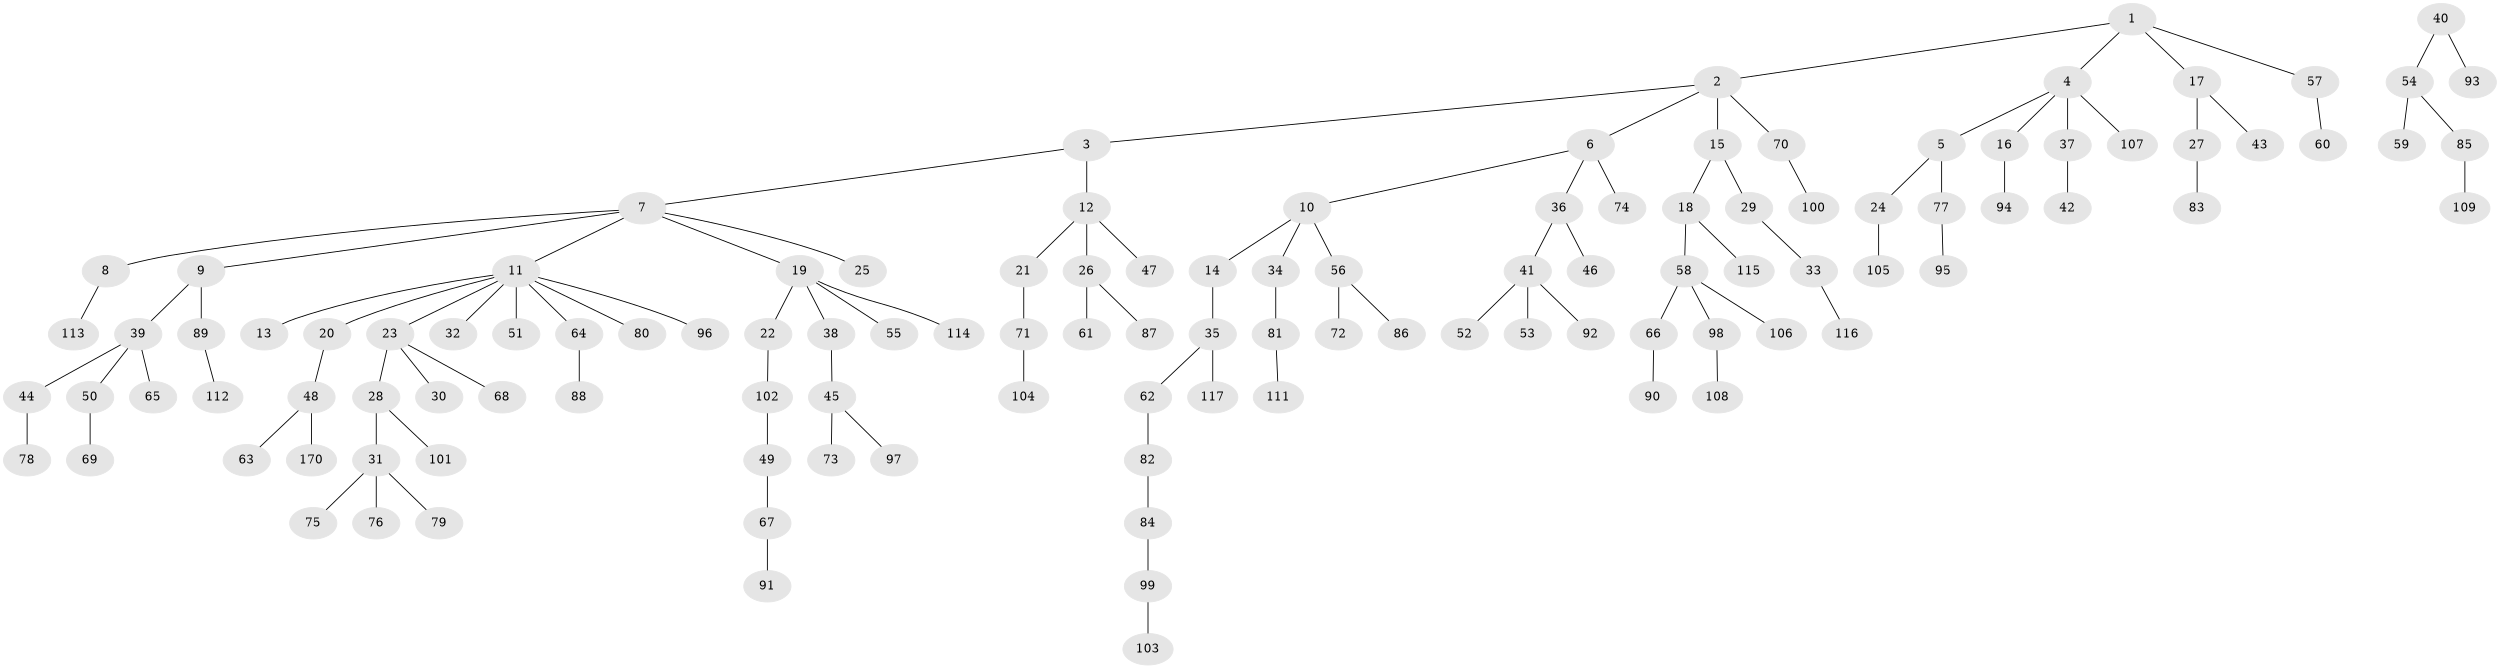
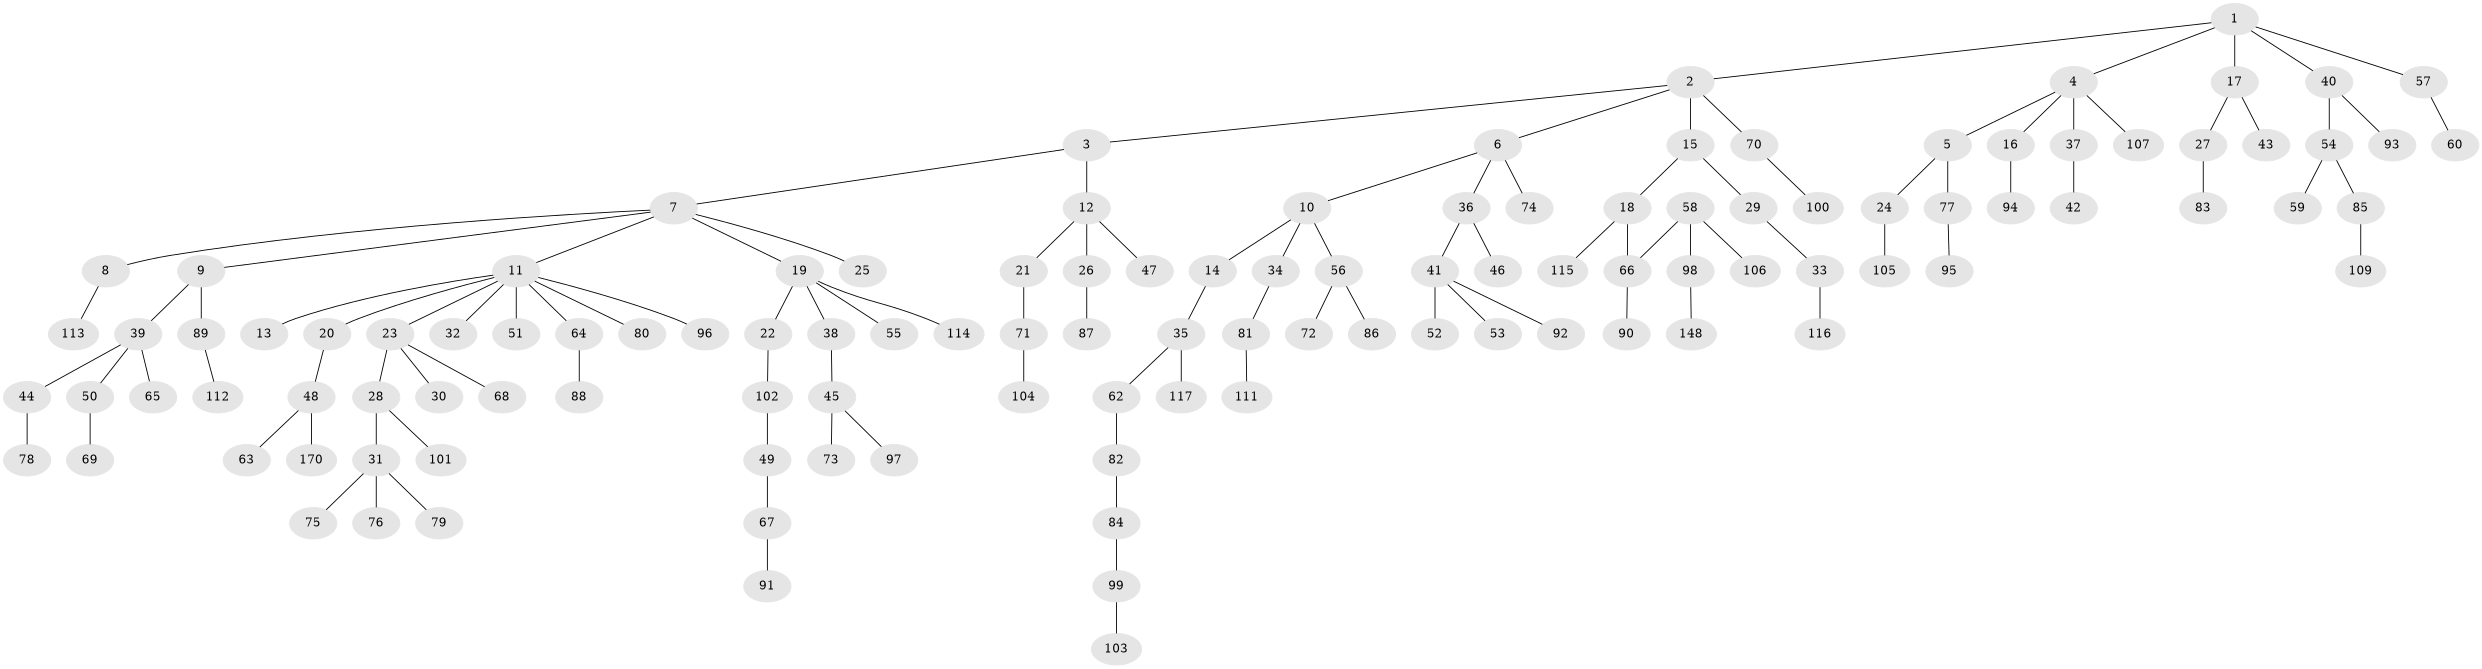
edge "1" -- "40": added
edge "18" -- "58": now "18" -- "66"
node "61": removed
node "108": label "108" -> "148"
